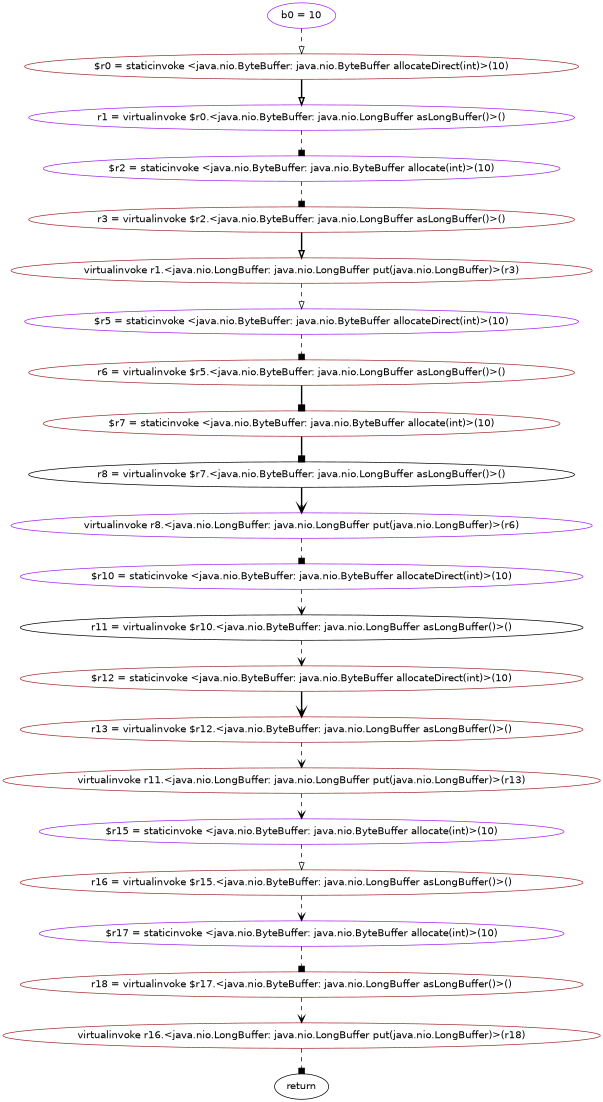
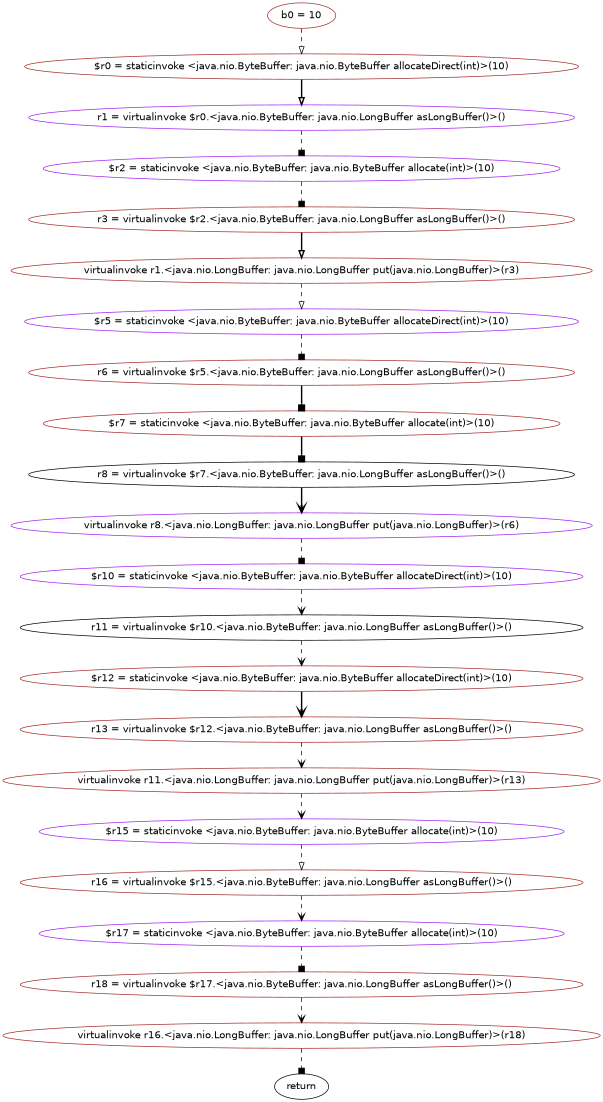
node "b0 = 10": color purple -> brown
